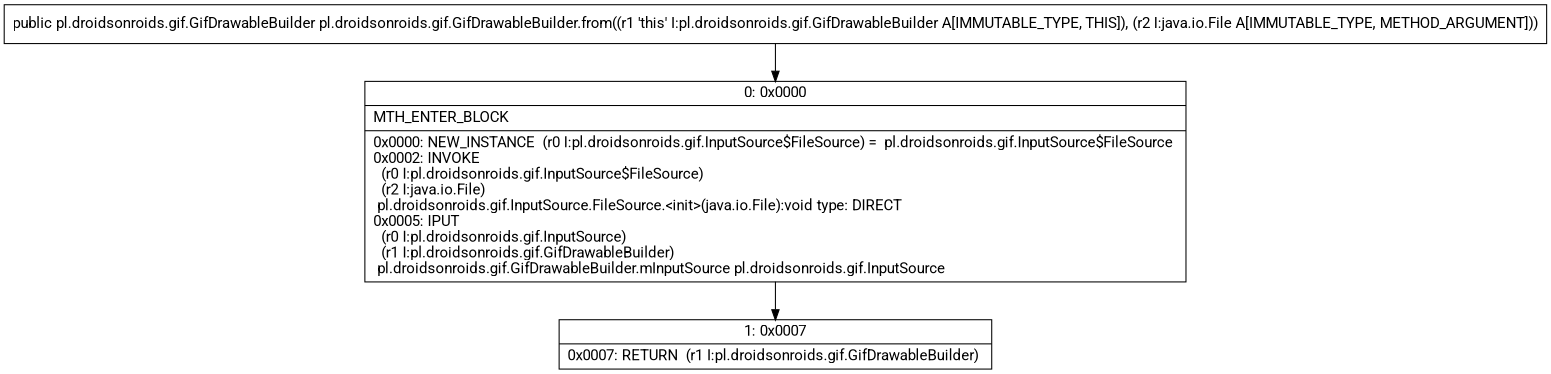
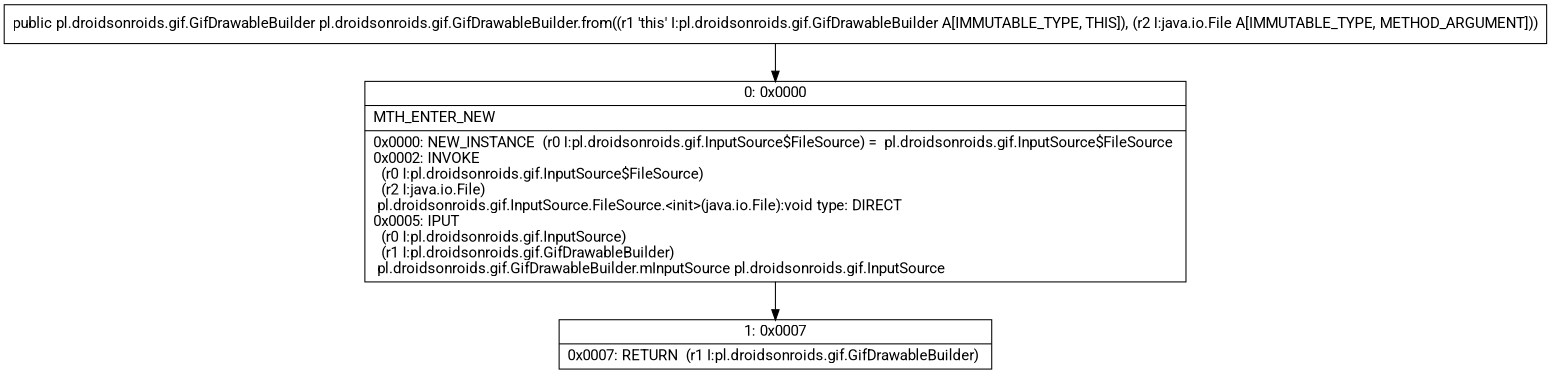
node "0: 0x0000": text "MTH_ENTER_BLOCK" -> "MTH_ENTER_NEW"
